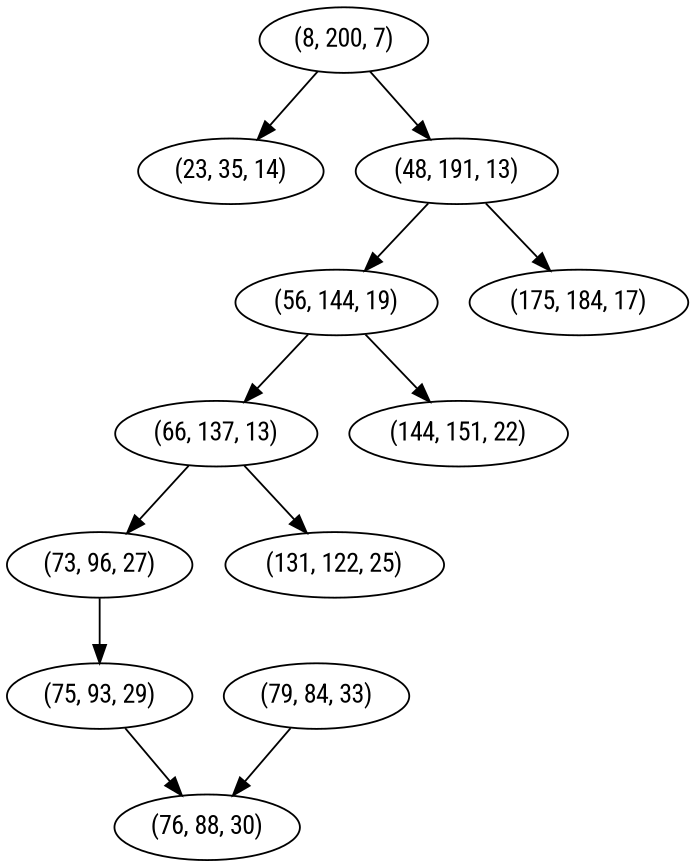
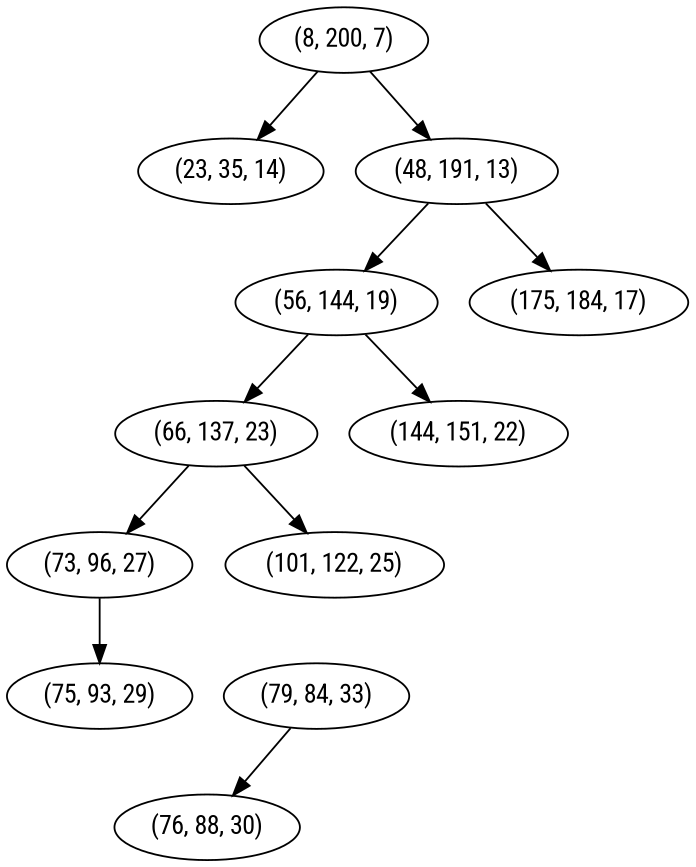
node "(66, 137, 13)": label "(66, 137, 13)" -> "(66, 137, 23)"
node "(131, 122, 25)": label "(131, 122, 25)" -> "(101, 122, 25)"
edge "(75, 93, 29)" -> "(76, 88, 30)": removed
